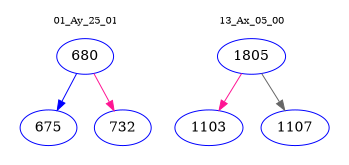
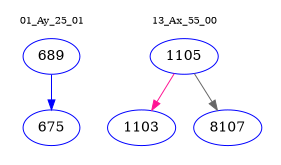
cluster "13_Ax_05_00": label "13_Ax_05_00" -> "13_Ax_55_00"
node "680": label "680" -> "689"
node "1805": label "1805" -> "1105"
node "732": removed
node "1107": label "1107" -> "8107"
